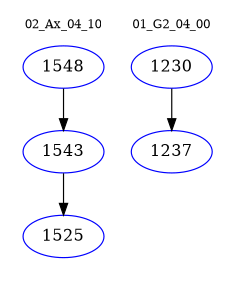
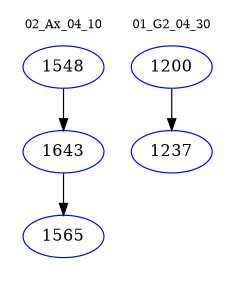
cluster "01_G2_04_00": label "01_G2_04_00" -> "01_G2_04_30"
node "1230": label "1230" -> "1200"
node "1543": label "1543" -> "1643"
node "1525": label "1525" -> "1565"
